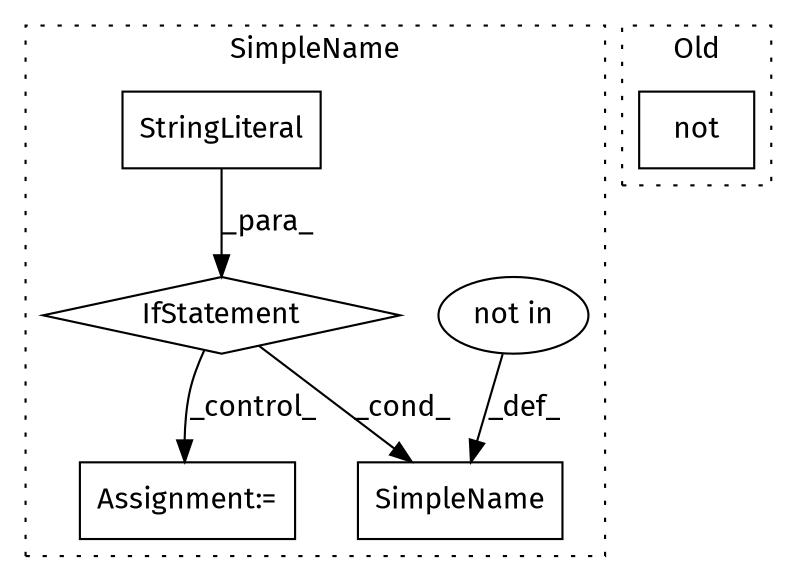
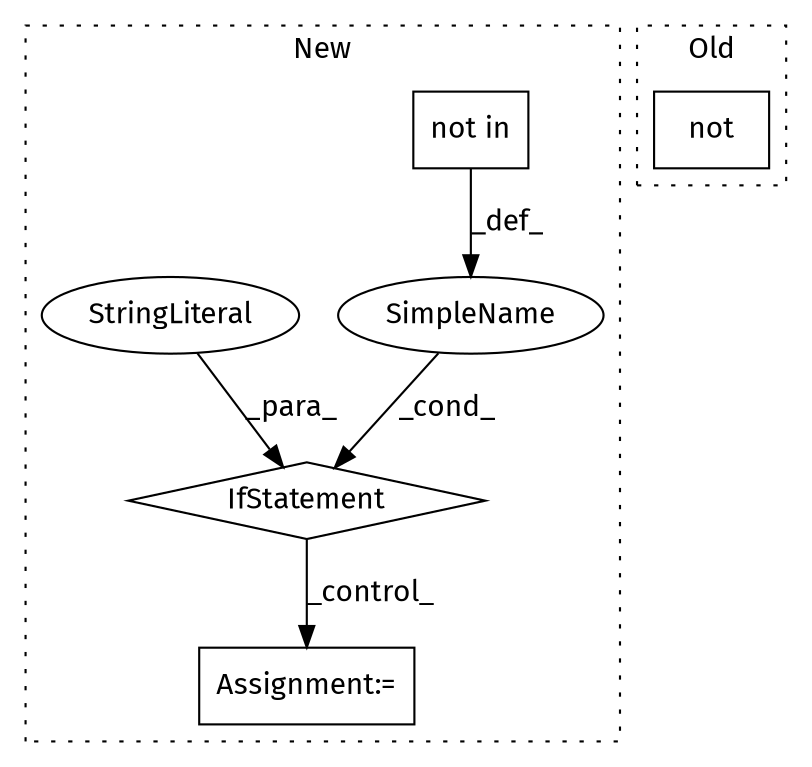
cluster "SimpleName": label "SimpleName" -> "New"
node "StringLiteral": shape box -> ellipse
node "not in": shape ellipse -> box
edge "IfStatement" -> "SimpleName": reversed
node "SimpleName": shape box -> ellipse
